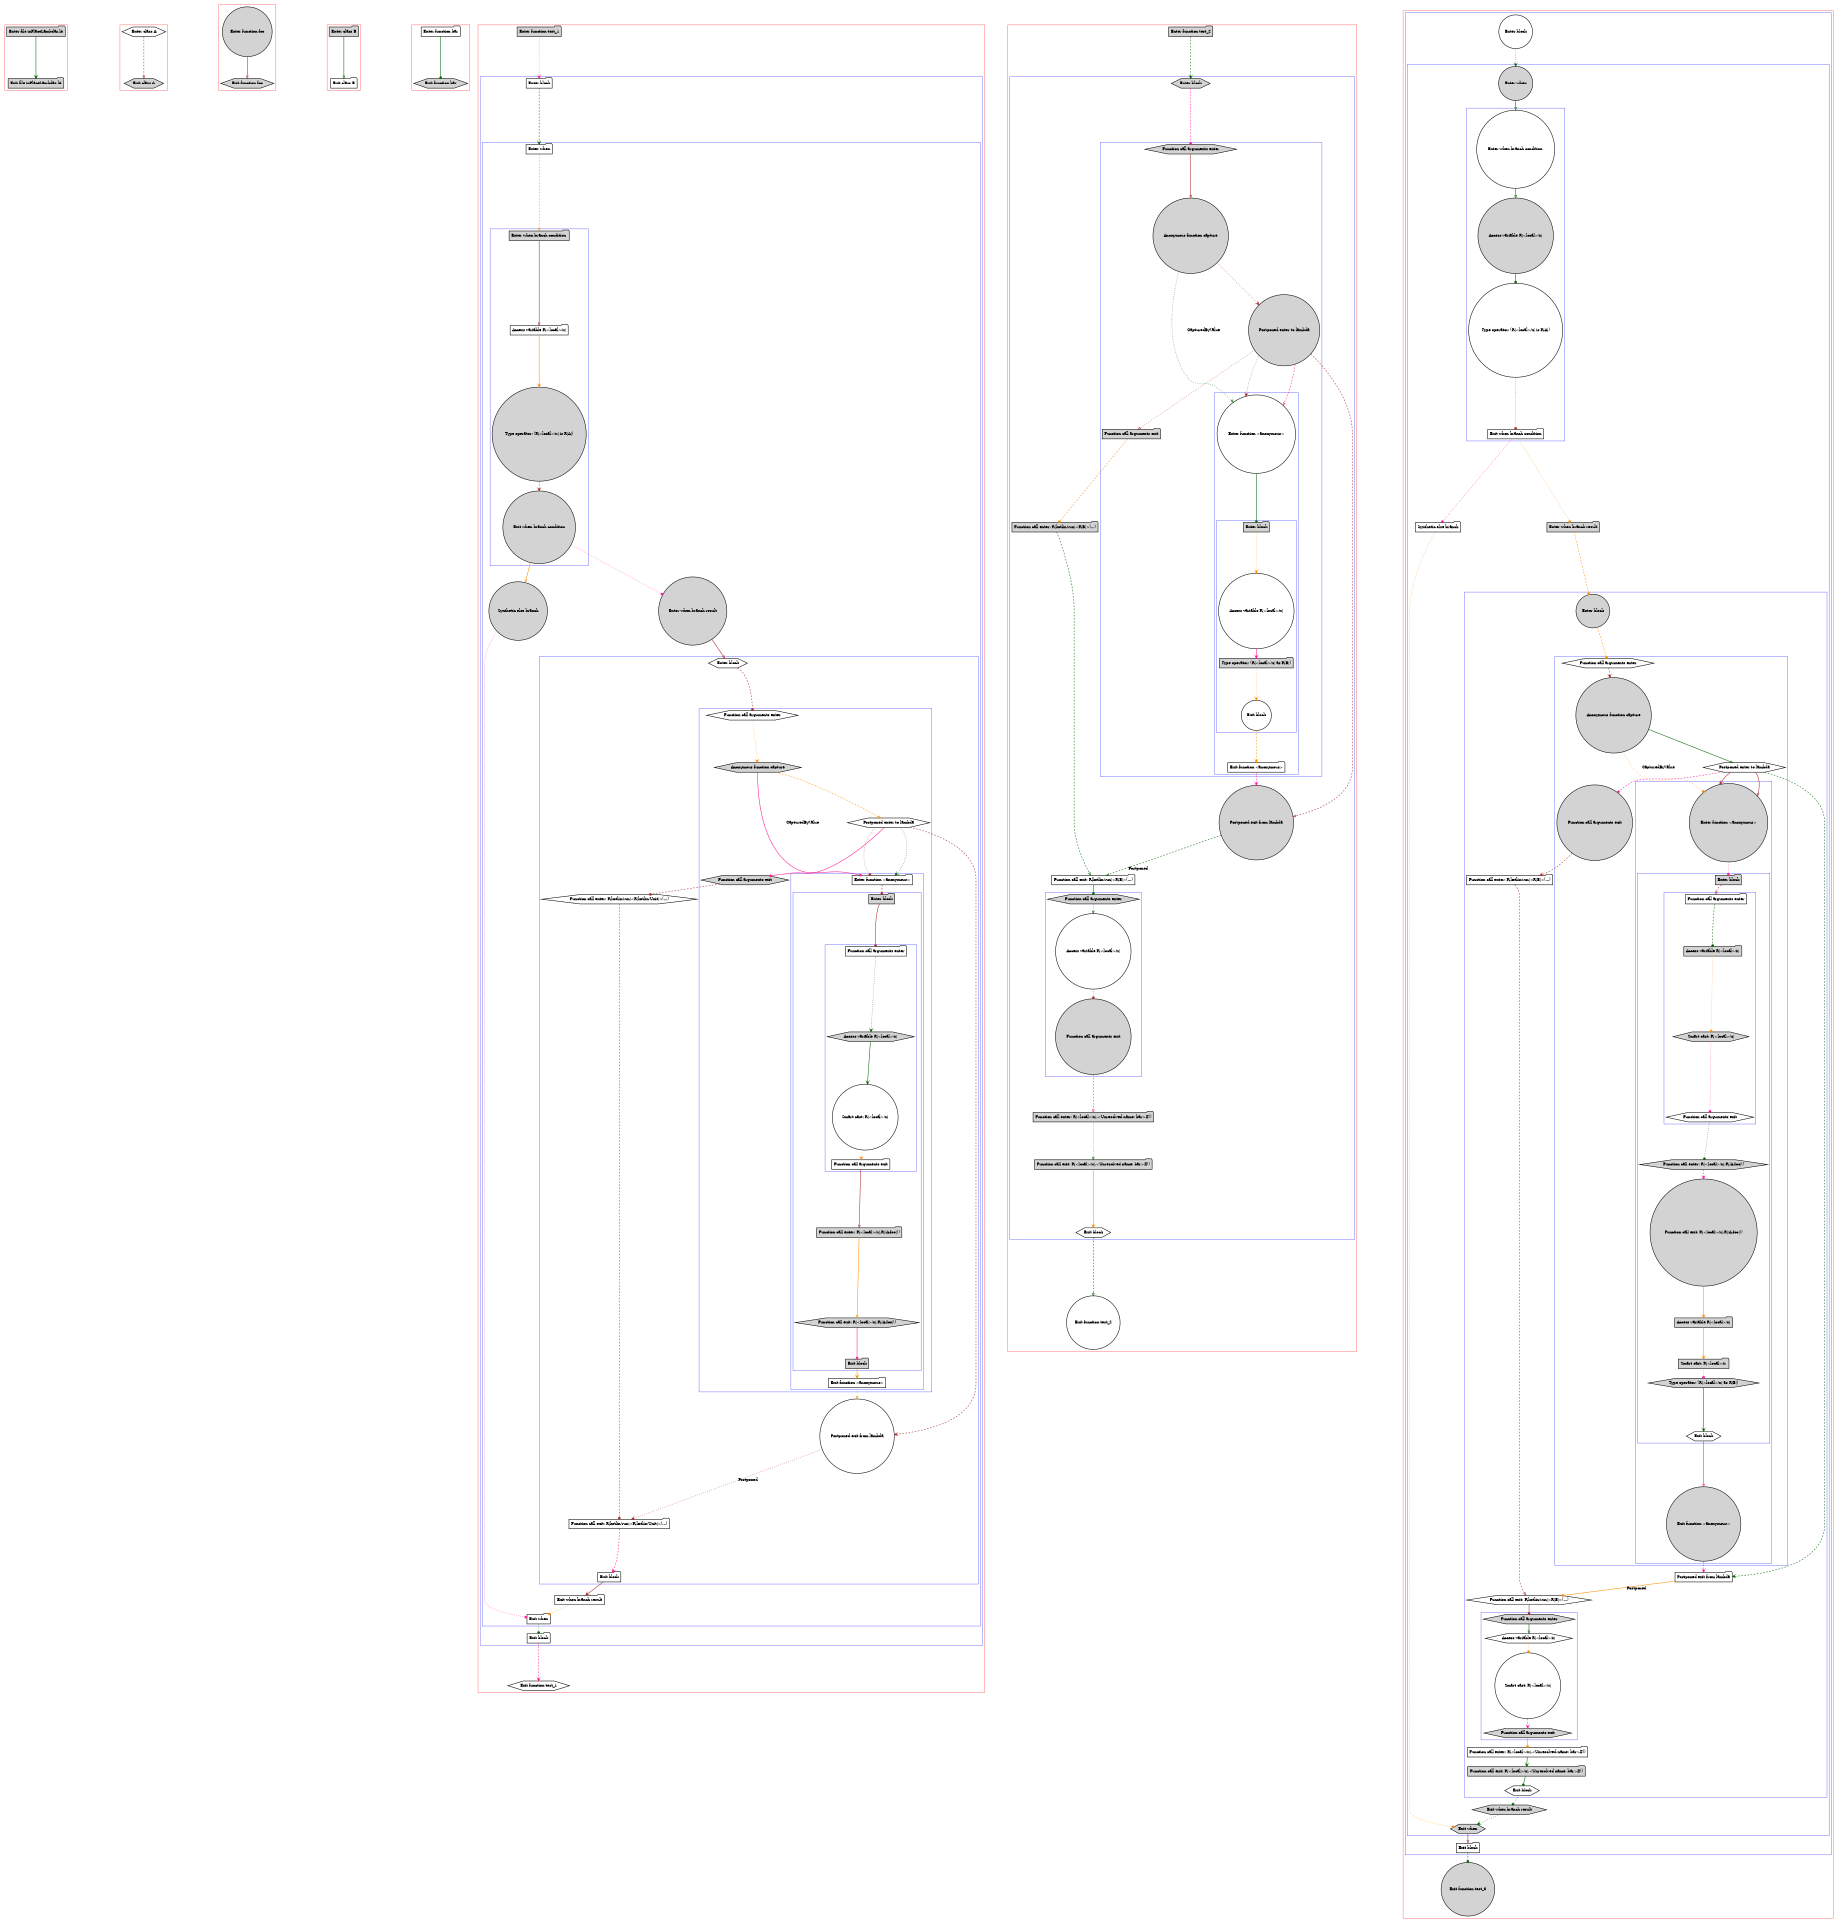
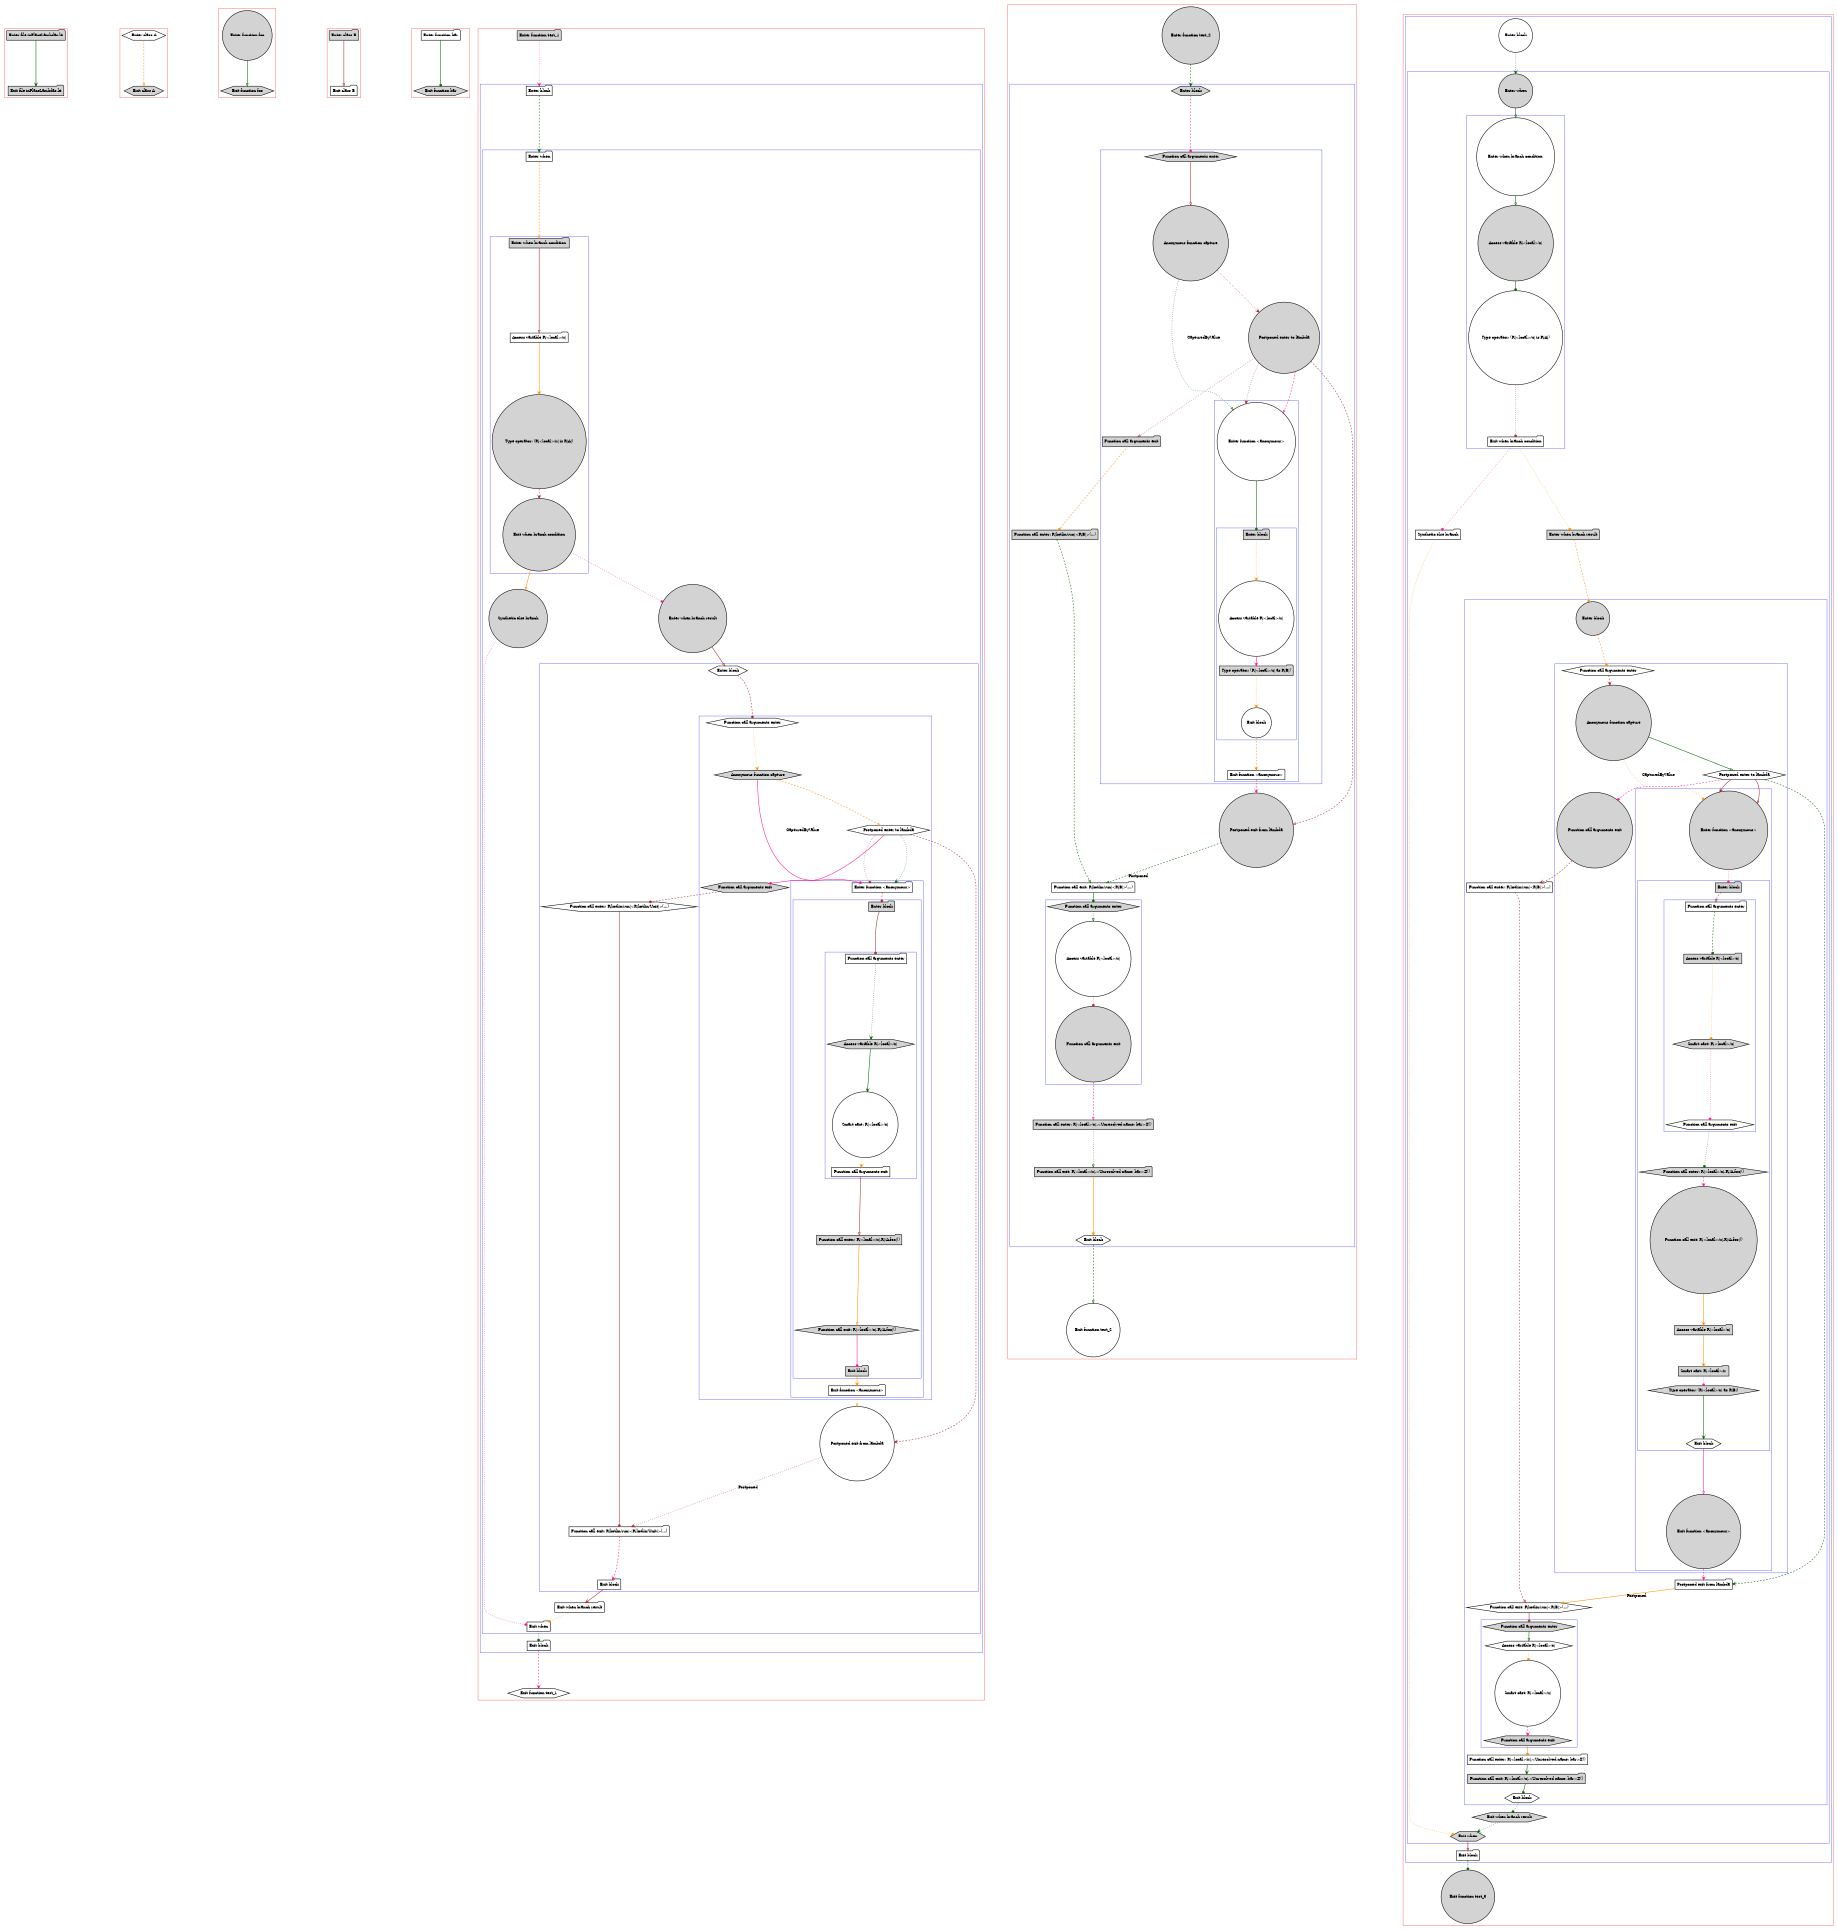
node "Enter function test_2": shape folder -> circle
edge "Enter class A" -> "Exit class A": color brown -> darkorange
edge "Enter class B" -> "Exit class B": color darkgreen -> brown
edge "Enter function foo" -> "Exit function foo": color brown -> darkgreen
edge "Function call enter: R|kotlin/run|<R|kotlin/Unit|>(...)" -> "Function call exit: R|kotlin/run|<R|kotlin/Unit|>(...)": style dashed -> solid
